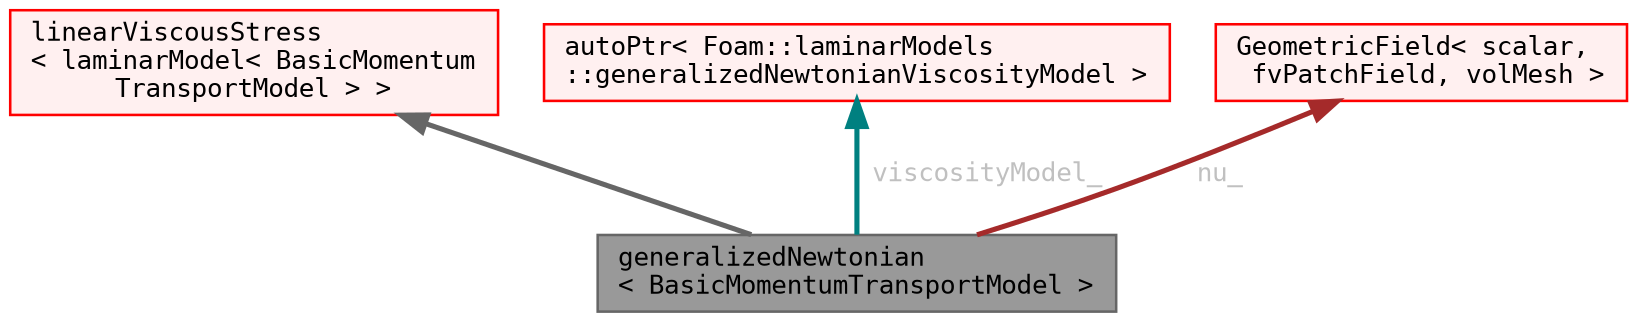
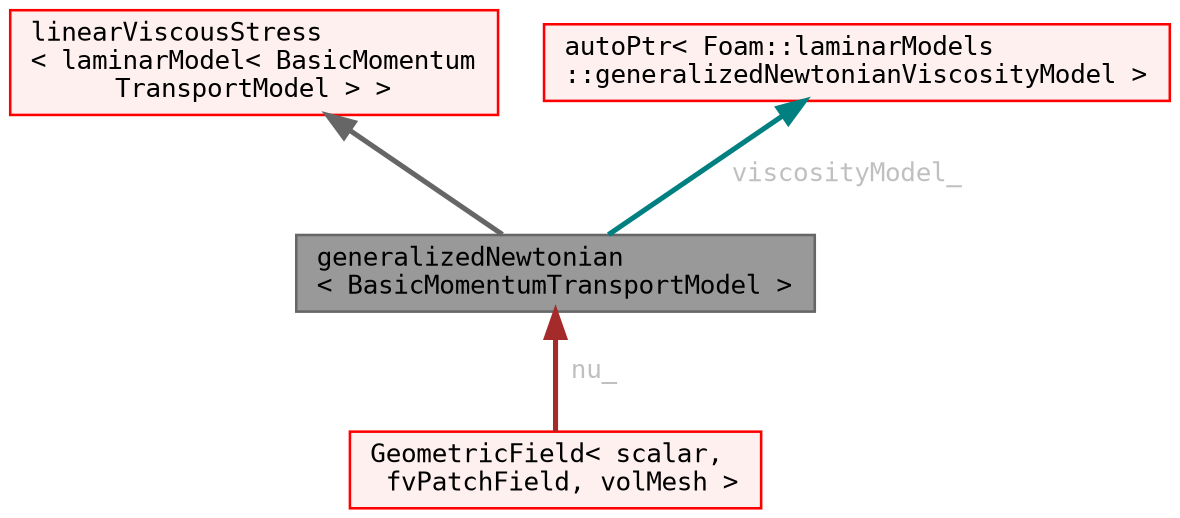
edge "generalizedNewtonian < BasicMomentumTransportModel >" -> "GeometricField< scalar, fvPatchField, volMesh >": reversed
